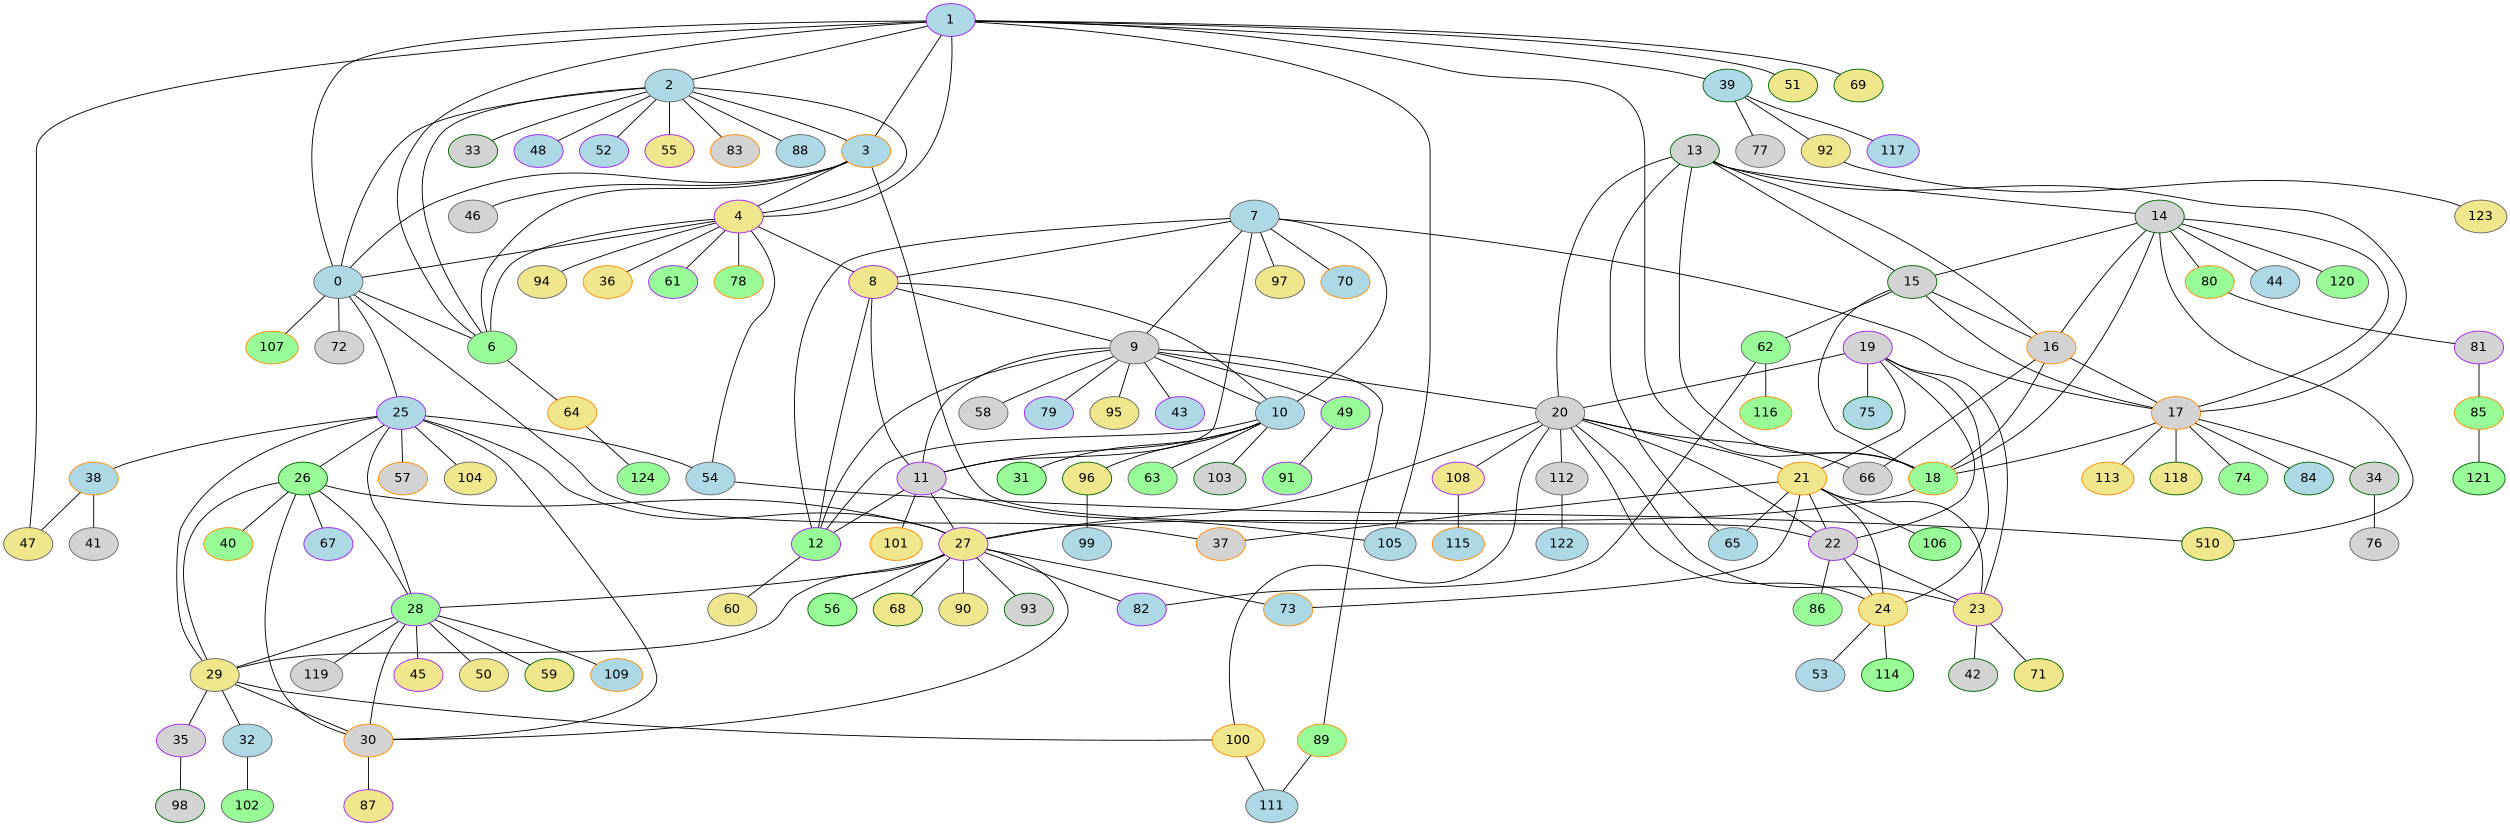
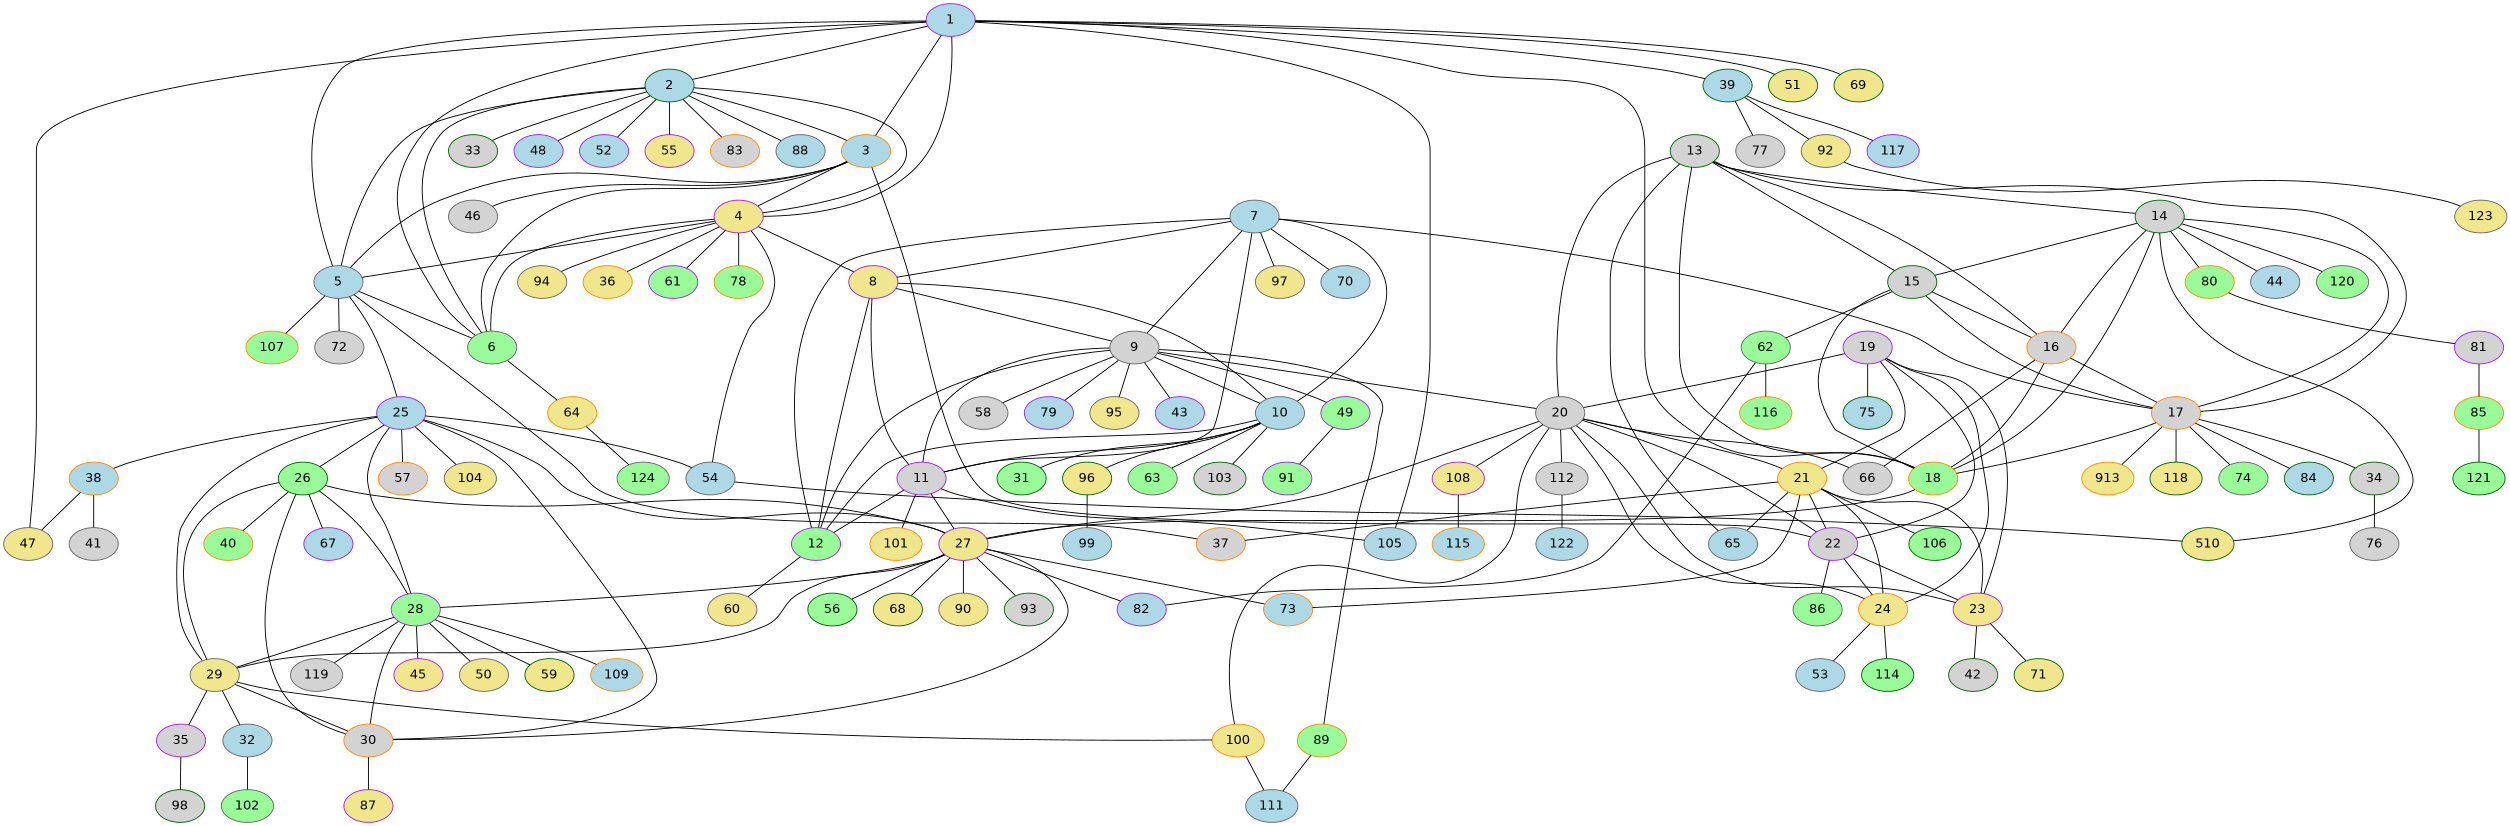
node "2": color gray40 -> darkgreen
node "0": label "0" -> "5"
node "70": color darkorange -> gray40
node "113": label "113" -> "913"
